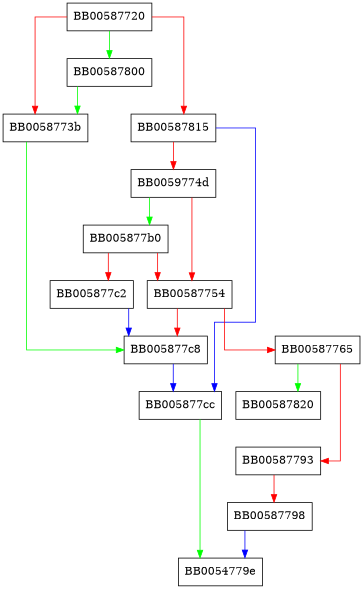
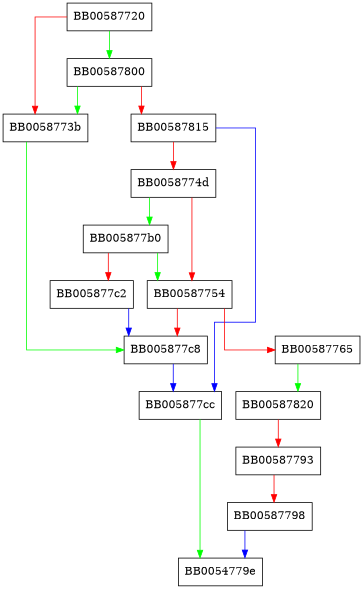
edge "BB00587720" -> "BB00587815": now "BB00587800" -> "BB00587815"
node "BB0059774d": label "BB0059774d" -> "BB0058774d"
edge "BB005877b0" -> "BB00587754": color red -> green
edge "BB00587765" -> "BB00587793": now "BB00587820" -> "BB00587793"
